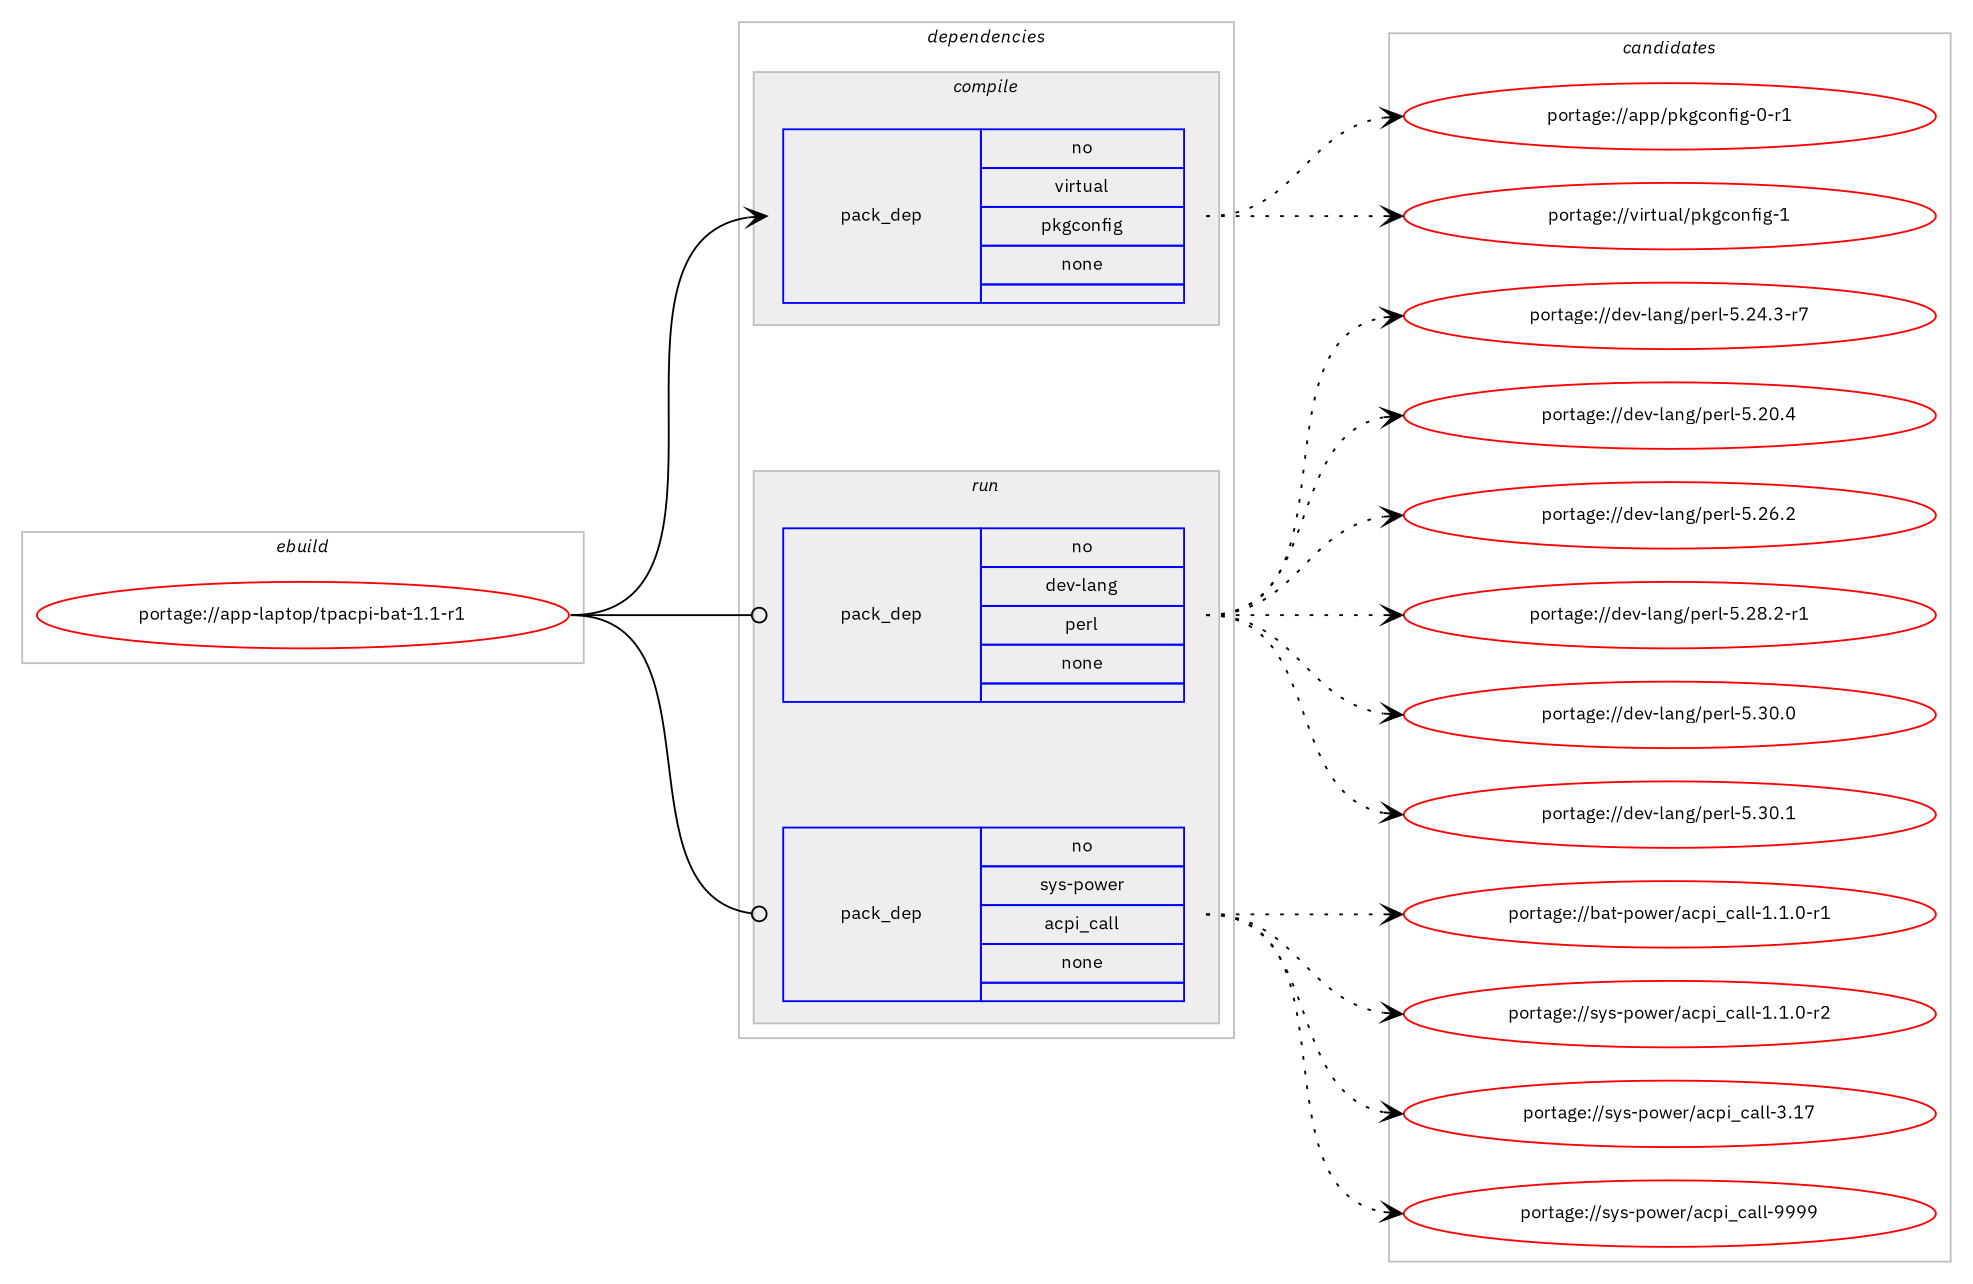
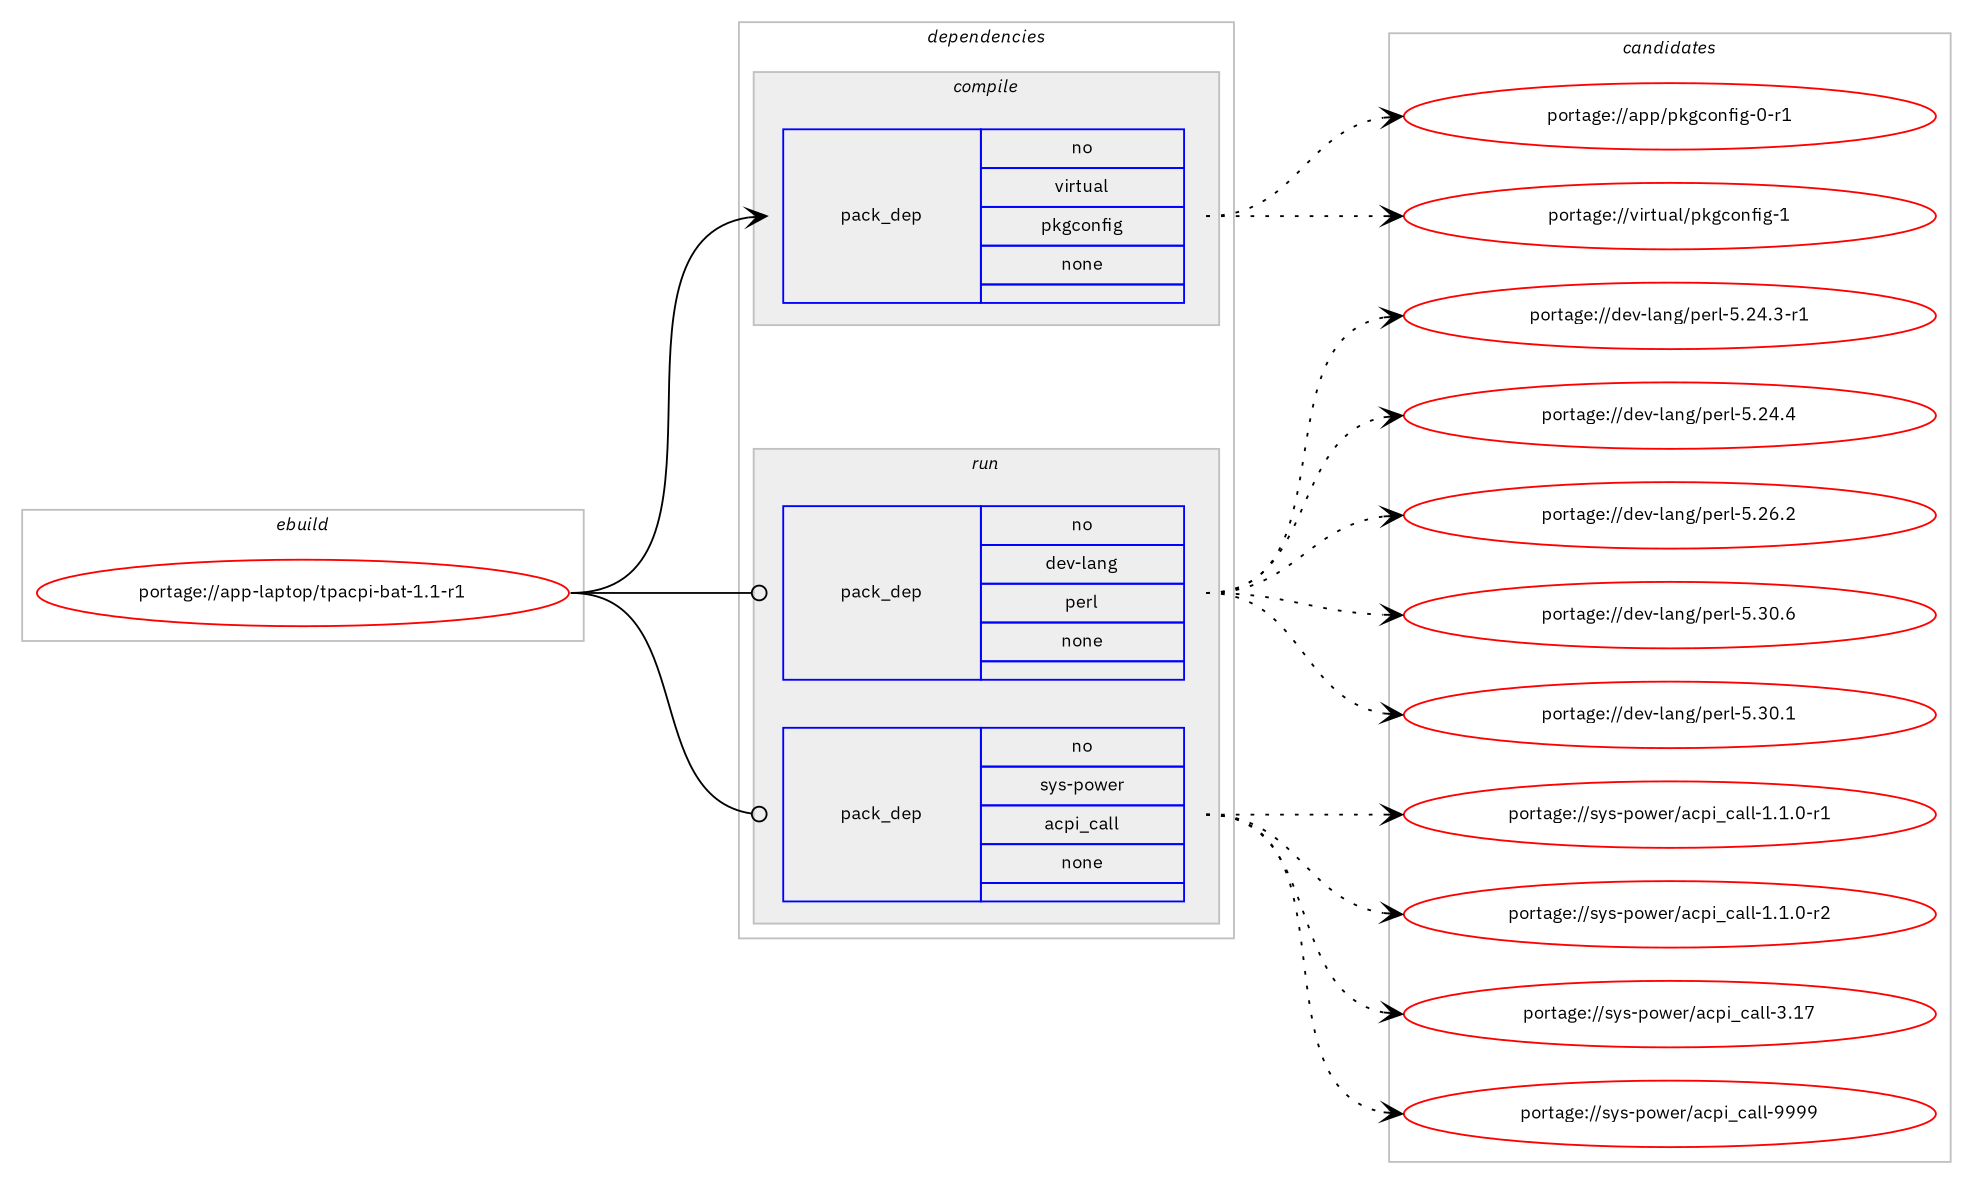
node "portage://dev-lang/perl-5.24.3-r7": label "portage://dev-lang/perl-5.24.3-r7" -> "portage://dev-lang/perl-5.24.3-r1"
node "portage://dev-lang/perl-5.20.4": label "portage://dev-lang/perl-5.20.4" -> "portage://dev-lang/perl-5.24.4"
node "portage://dev-lang/perl-5.28.2-r1": removed
node "portage://dev-lang/perl-5.30.0": label "portage://dev-lang/perl-5.30.0" -> "portage://dev-lang/perl-5.30.6"
node "portage://bat-power/acpi_call-1.1.0-r1": label "portage://bat-power/acpi_call-1.1.0-r1" -> "portage://sys-power/acpi_call-1.1.0-r1"
